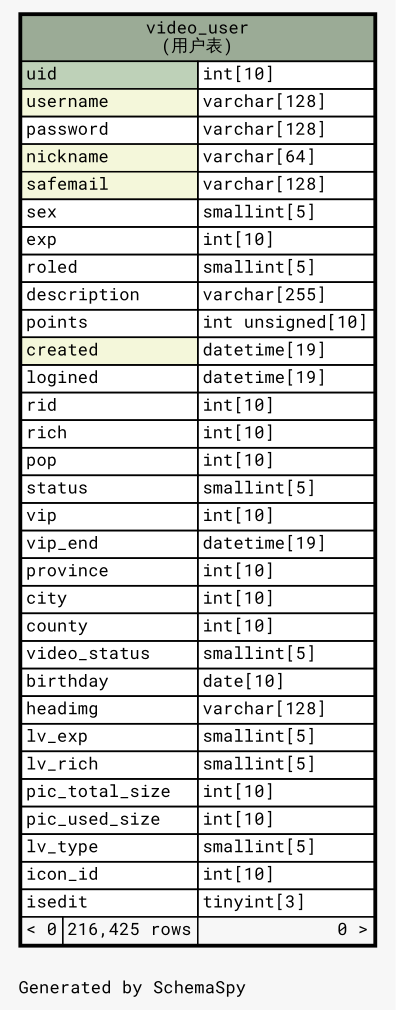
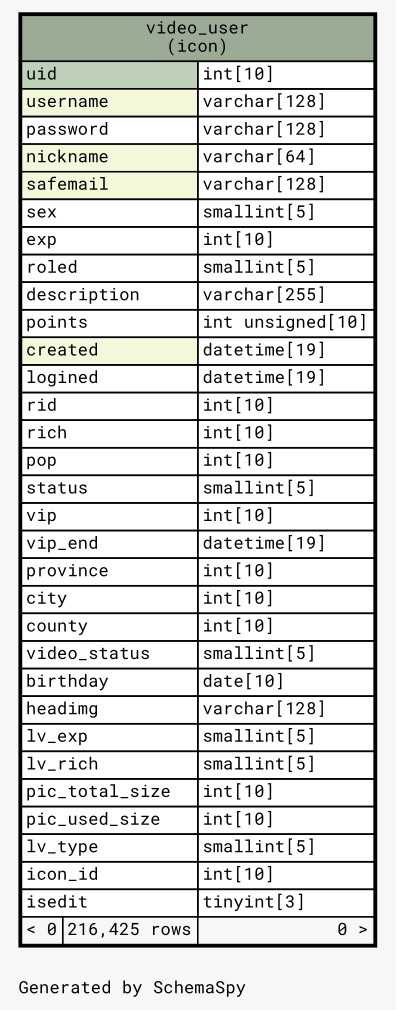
node "video_user": text "(用户表)" -> "(icon)"
